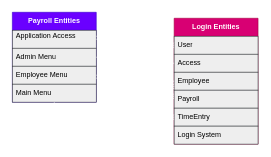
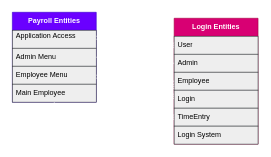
node "Access": label "Access" -> "Admin"
node "Main Menu": label "Main Menu" -> "Main Employee"
node "Payroll": label "Payroll" -> "Login"
